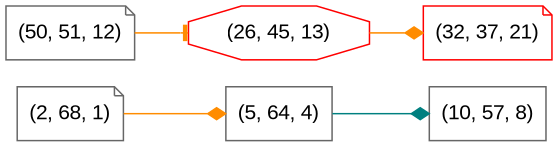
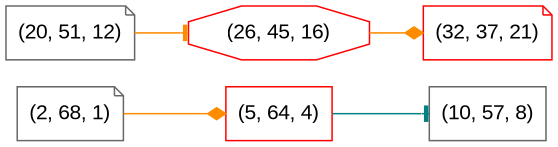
node "(50, 51, 12)": label "(50, 51, 12)" -> "(20, 51, 12)"
node "(26, 45, 13)": label "(26, 45, 13)" -> "(26, 45, 16)"
node "(5, 64, 4)": color gray40 -> red
edge "(5, 64, 4)" -> "(10, 57, 8)": arrowhead diamond -> tee
